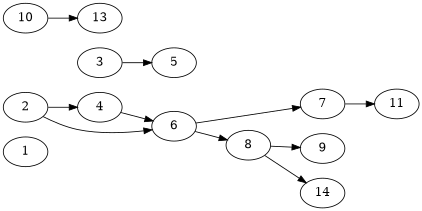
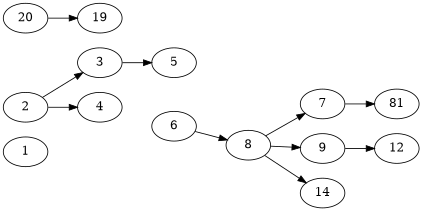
node "10": label "10" -> "20"
node "13": label "13" -> "19"
node "11": label "11" -> "81"
edge "4" -> "6": removed
edge "6" -> "7": now "8" -> "7"
edge "2" -> "6": now "2" -> "3"
node "12": added
